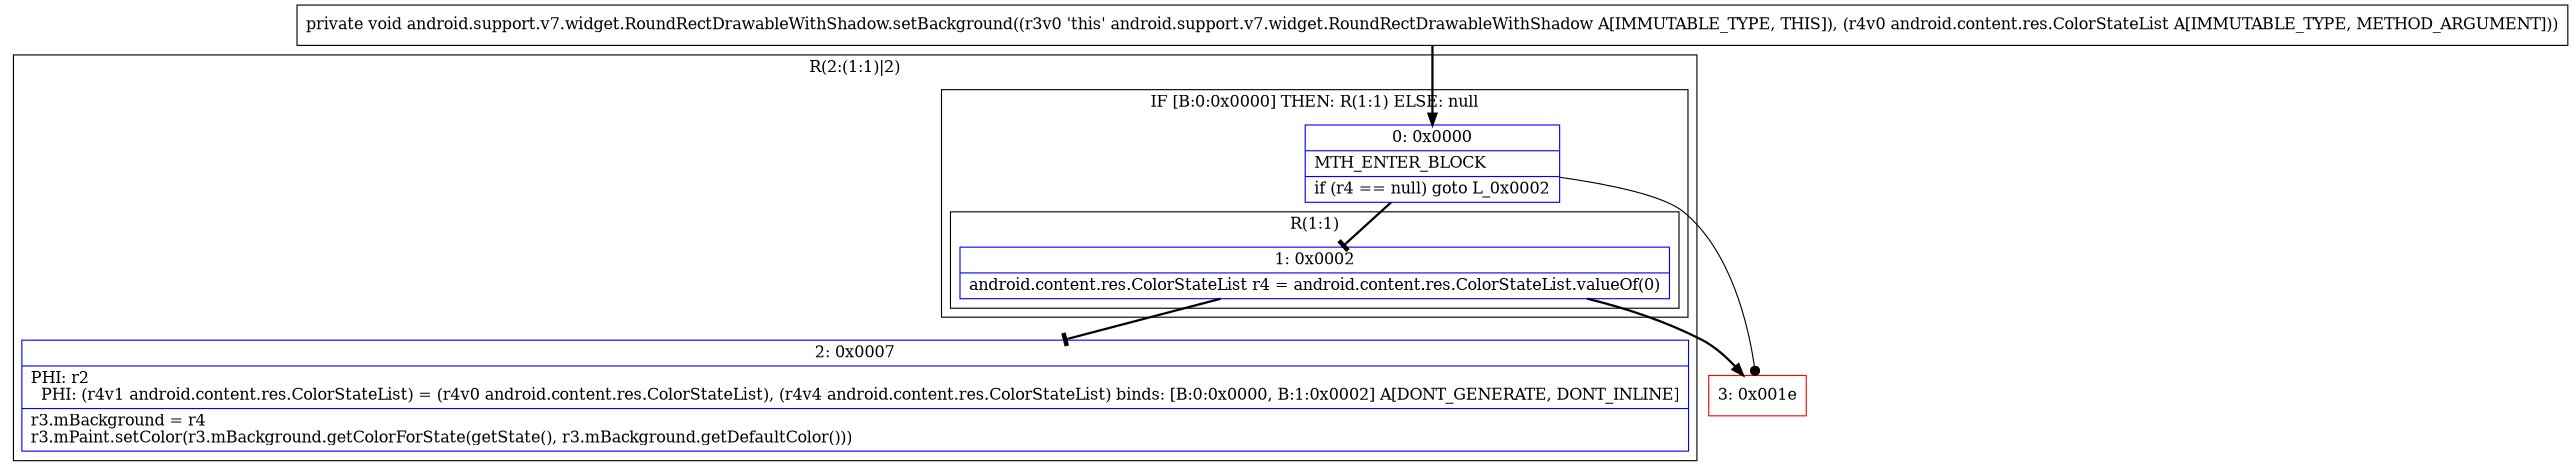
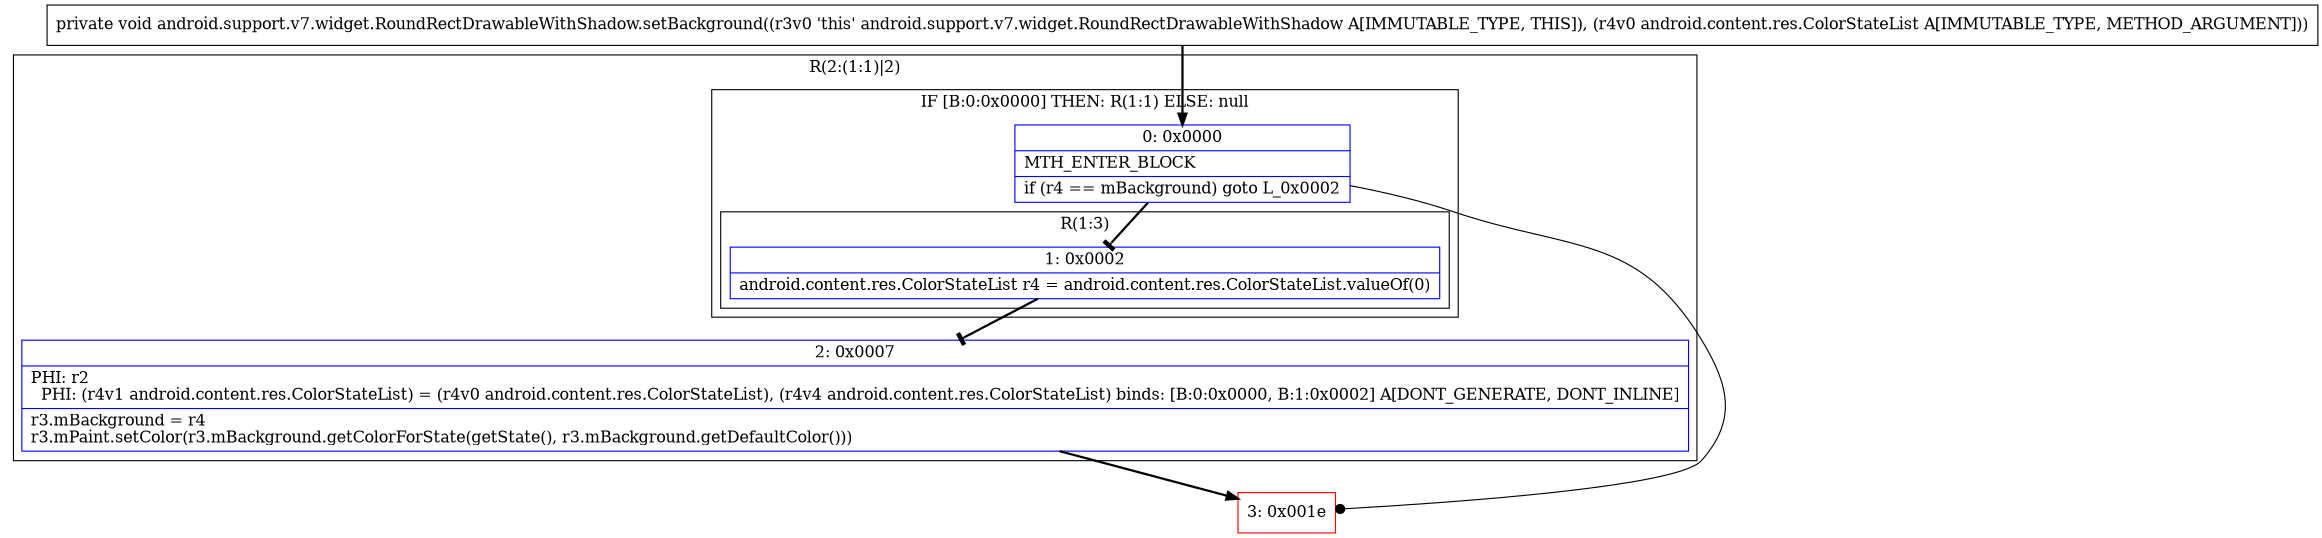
node "0: 0x0000": text "if (r4 == null) goto L_0x0002" -> "if (r4 == mBackground) goto L_0x0002"
cluster "R(1:1)": label "R(1:1)" -> "R(1:3)"
edge "1: 0x0002" -> "3: 0x001e": now "2: 0x0007" -> "3: 0x001e"
